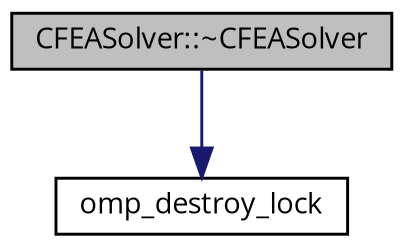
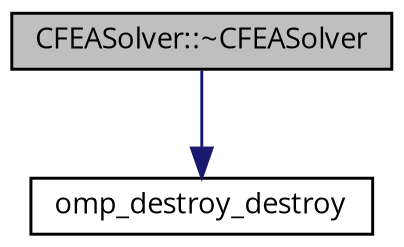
node "omp_destroy_lock": label "omp_destroy_lock" -> "omp_destroy_destroy"
